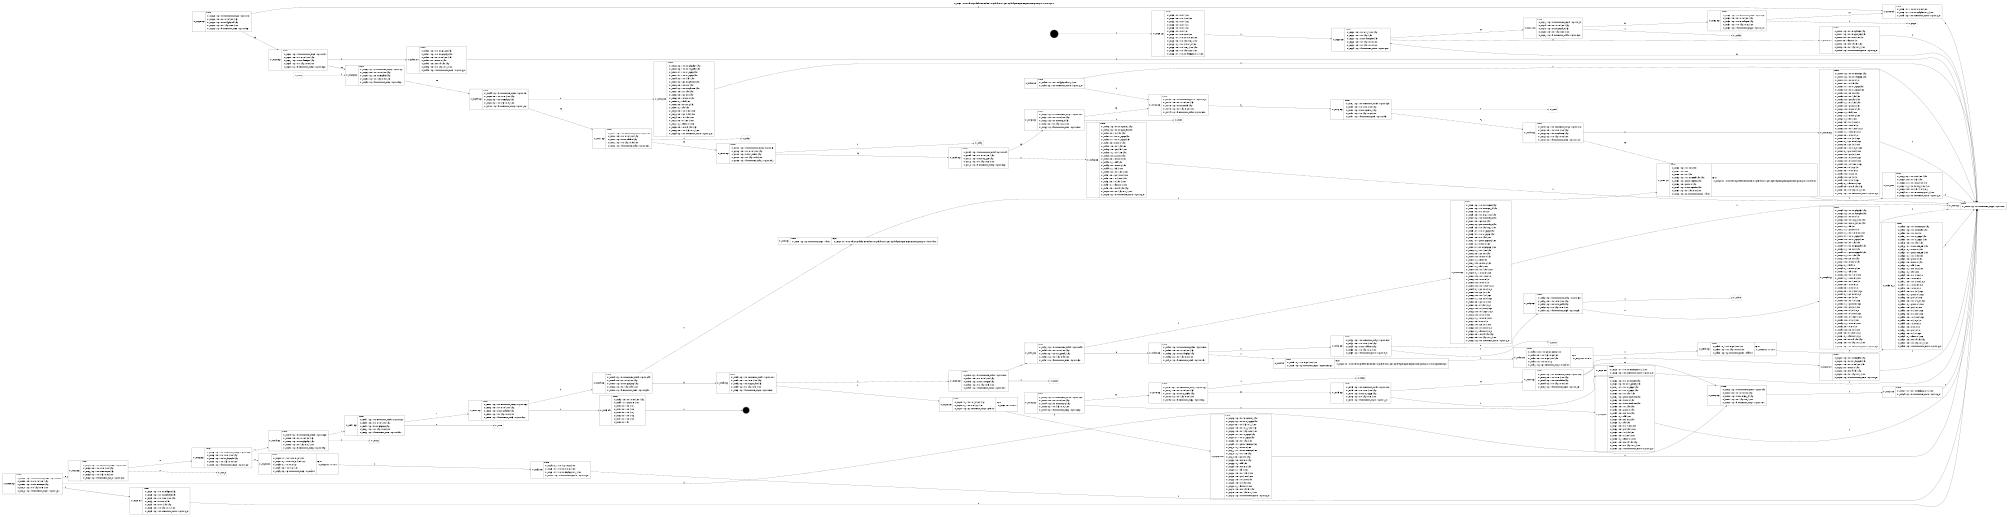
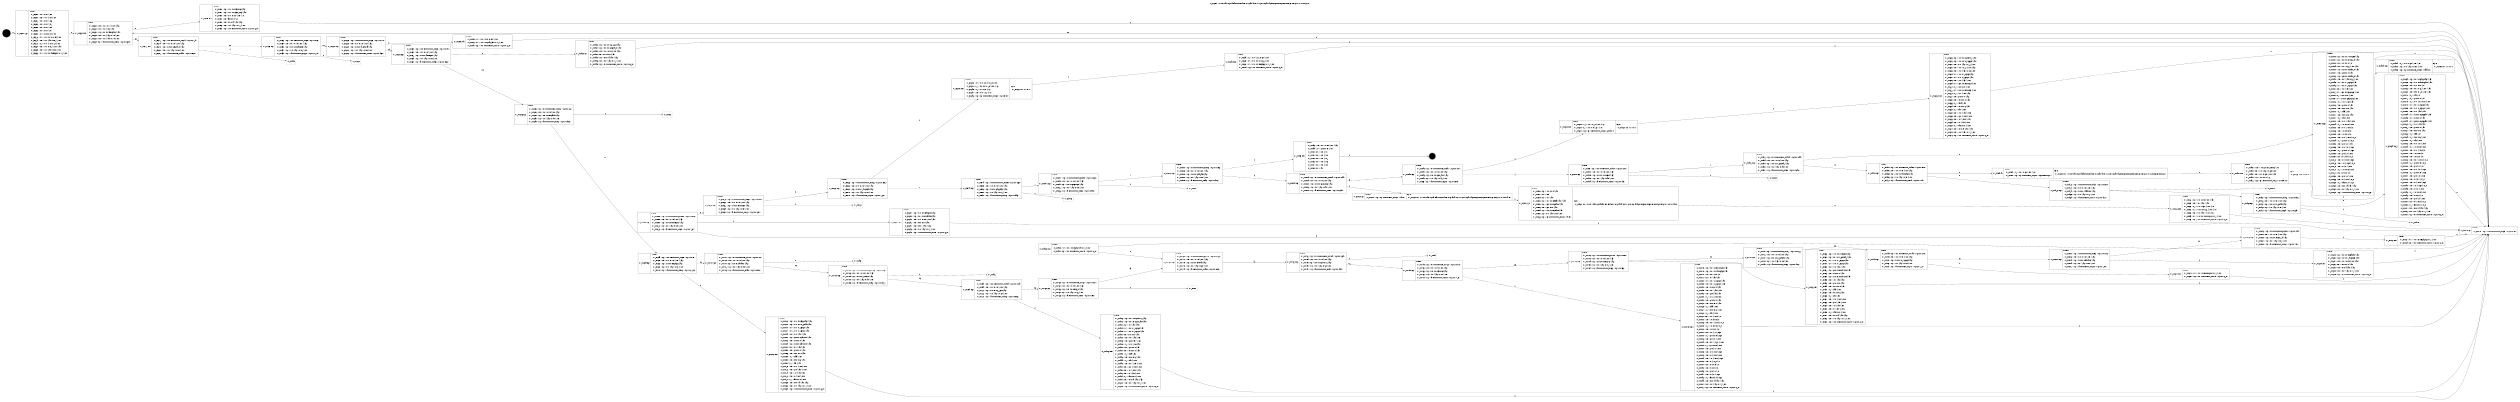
edge "0x40168a [25]" -> "0x401fd3 [19]": now "0x40168a [25]" -> "0x4016a3 [25]"
edge "0x401fb6" -> "0x4016d5 [25]": reversed
edge "0x40179d [25]" -> "0x401c22 [40]": now "0x40179d [25]" -> "0x4017b6 [25]"
node "0x401e28 [144]": removed
node "0x401f5a": removed
